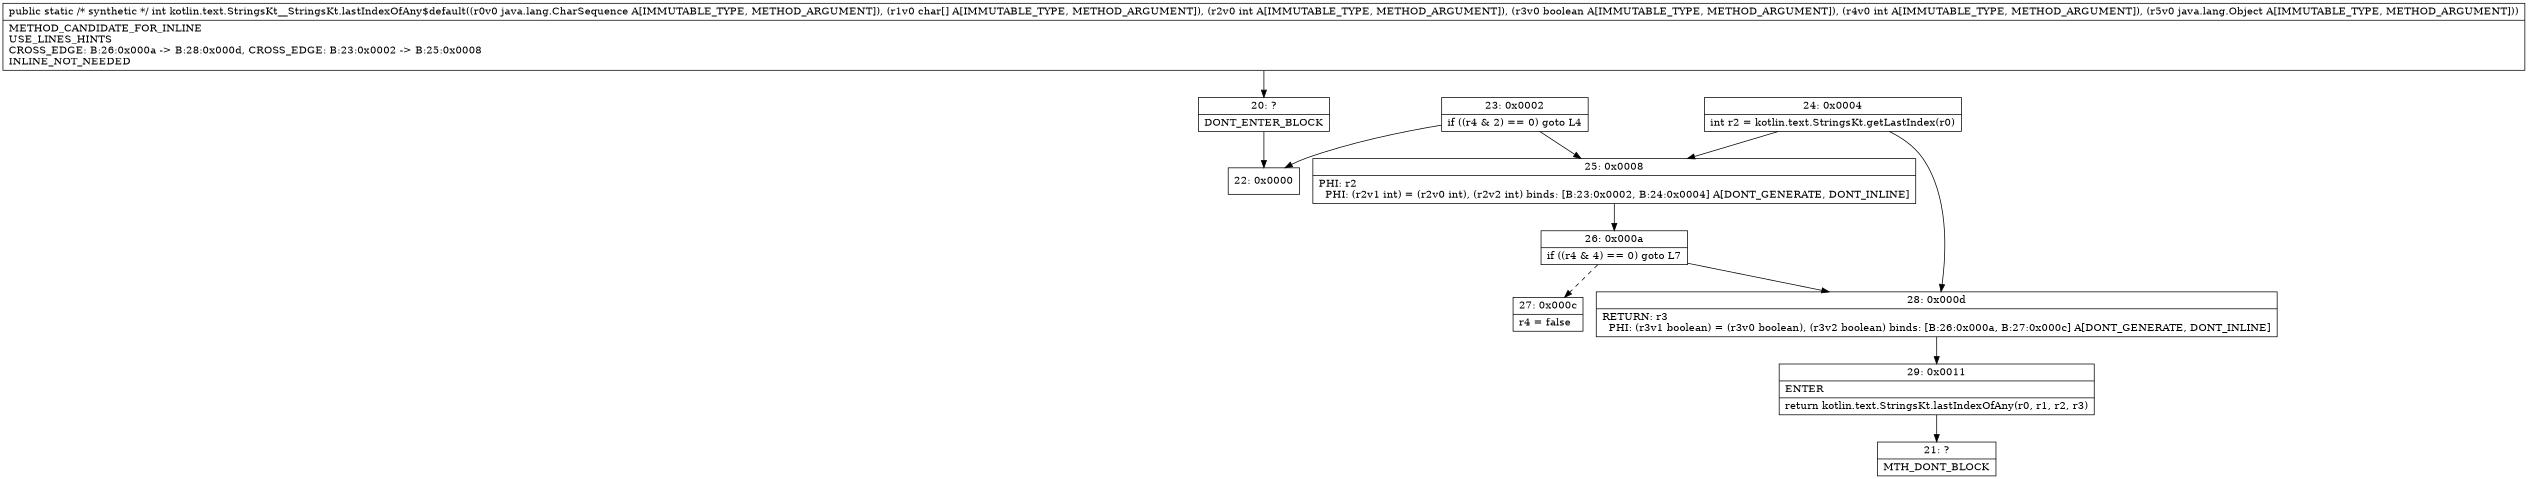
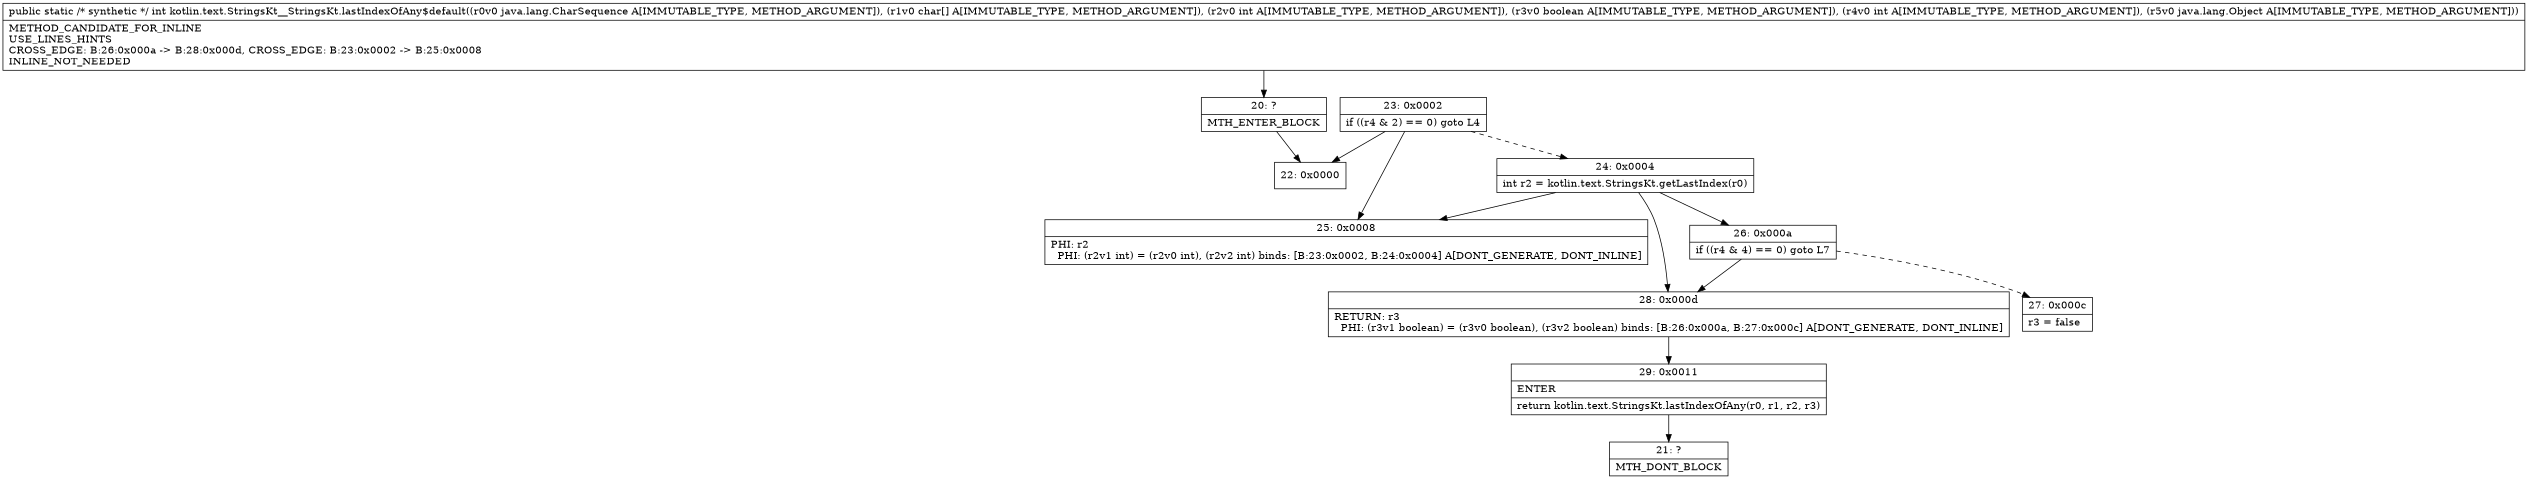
node "20: ?": text "DONT_ENTER_BLOCK" -> "MTH_ENTER_BLOCK"
edge "23: 0x0002" -> "24: 0x0004": added
edge "25: 0x0008" -> "26: 0x000a": now "24: 0x0004" -> "26: 0x000a"
node "27: 0x000c": text "r4 = false" -> "r3 = false"
